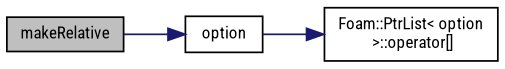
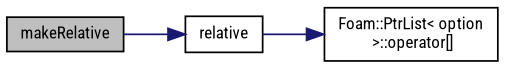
node "option": label "option" -> "relative"
